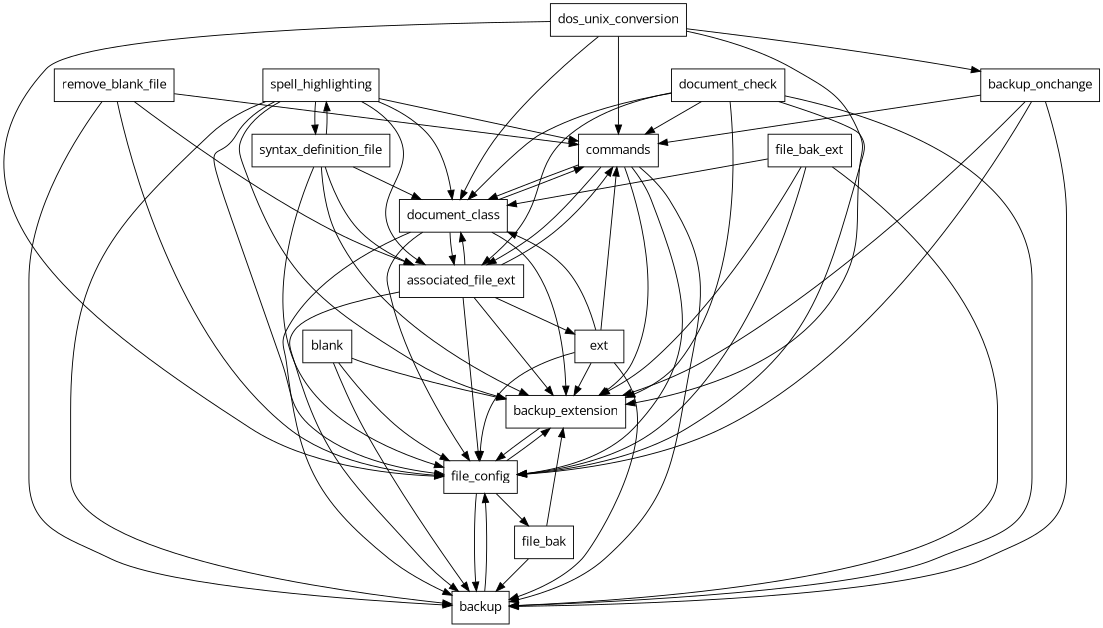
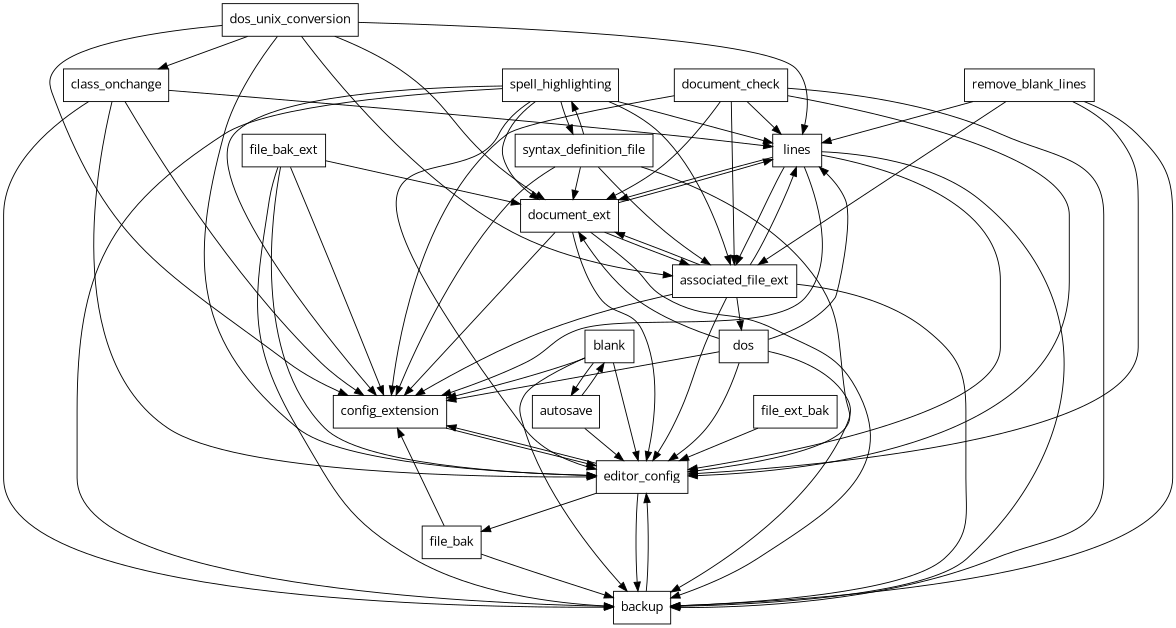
node "remove_blank_file": label "remove_blank_file" -> "remove_blank_lines"
node "backup_onchange": label "backup_onchange" -> "class_onchange"
node "commands": label "commands" -> "lines"
edge "dos_unix_conversion" -> "associated_file_ext": added
node "document_class": label "document_class" -> "document_ext"
node "ext": label "ext" -> "dos"
node "backup_extension": label "backup_extension" -> "config_extension"
node "autosave": added
node "file_ext_bak": added
node "file_config": label "file_config" -> "editor_config"
